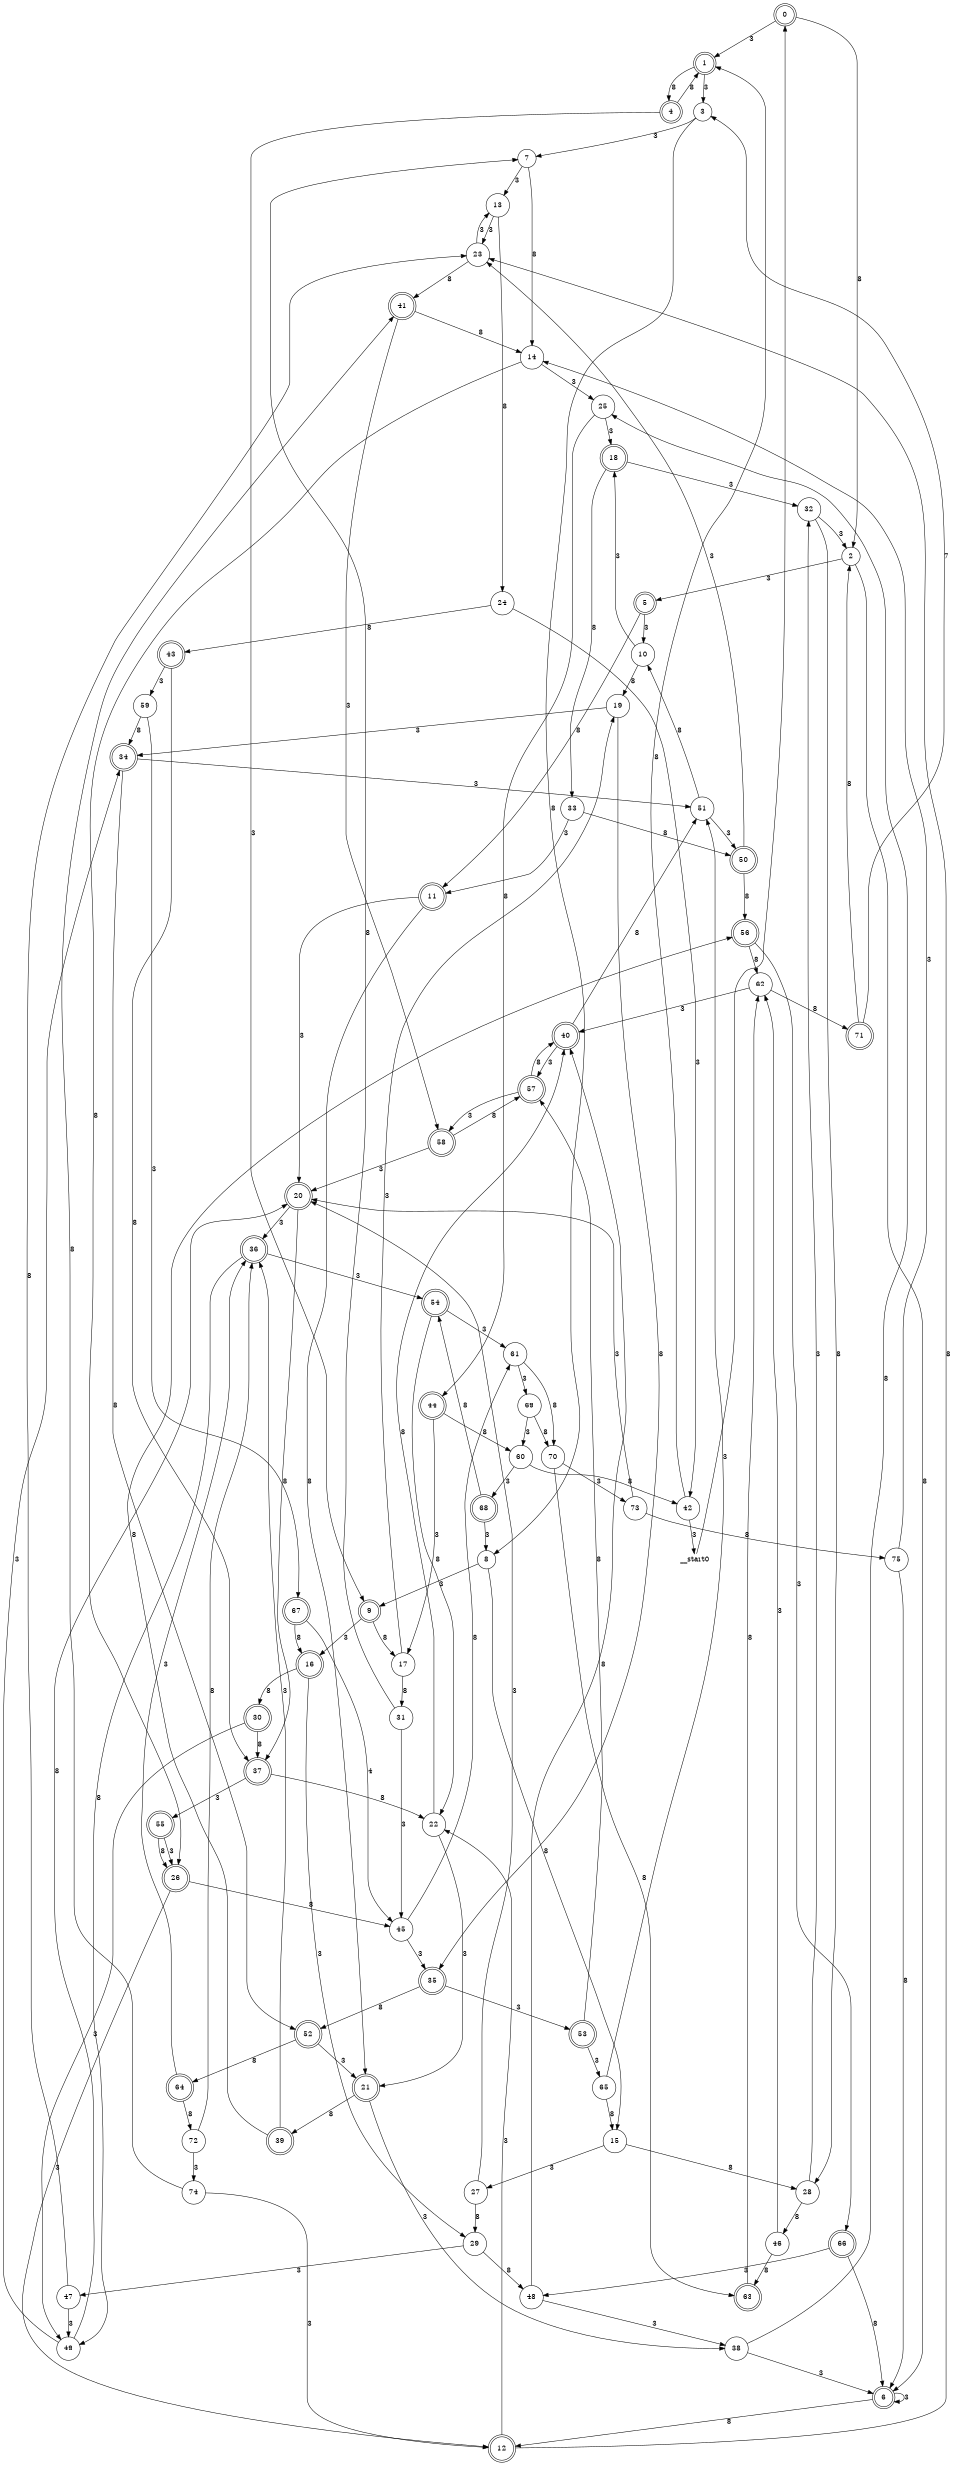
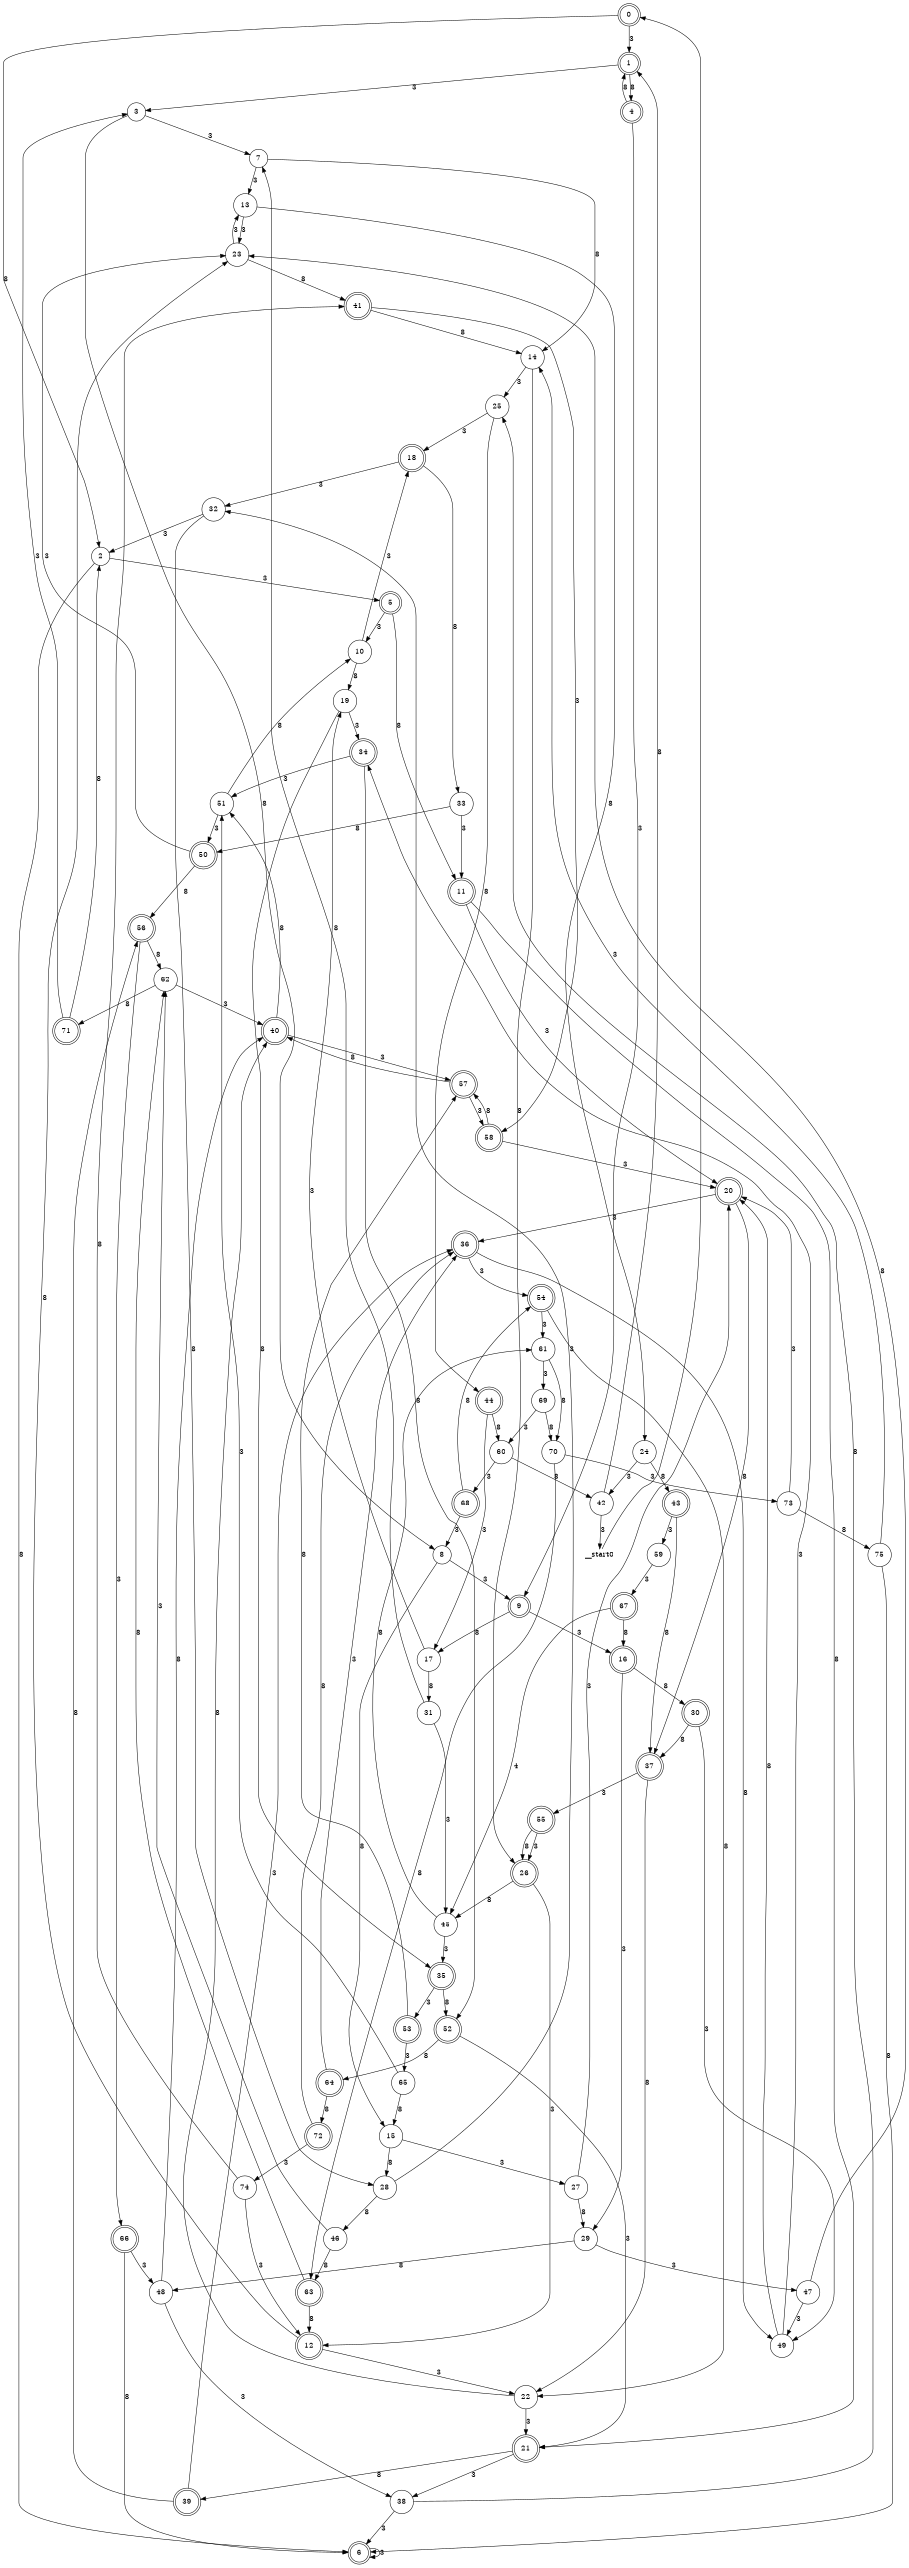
edge "71" -> "3": label "7" -> "3"
edge "59" -> "34": removed, label "8"
node "72": shape circle -> doublecircle
edge "6" -> "12": now "63" -> "12"
